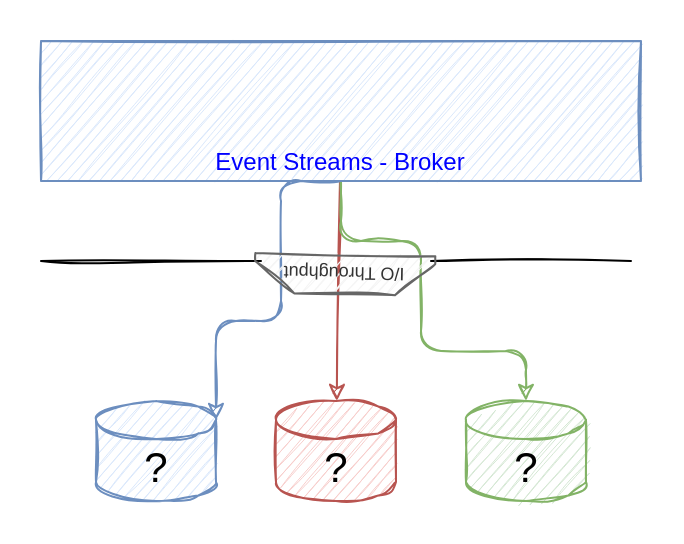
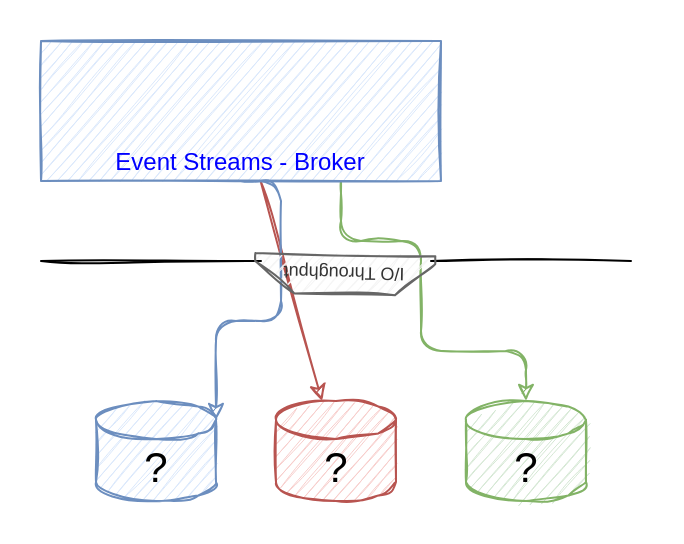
node "Event Streams - Broker": size 600x140 -> 400x140
